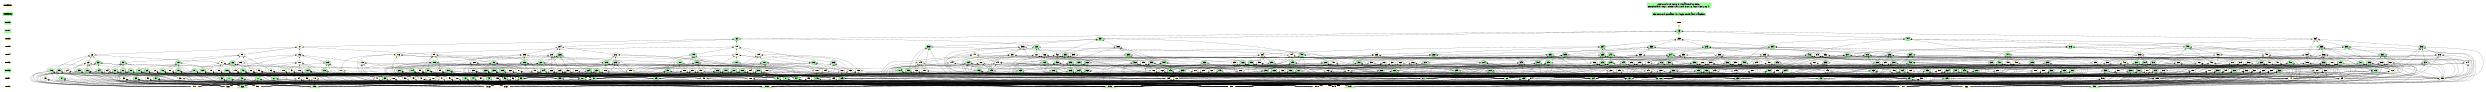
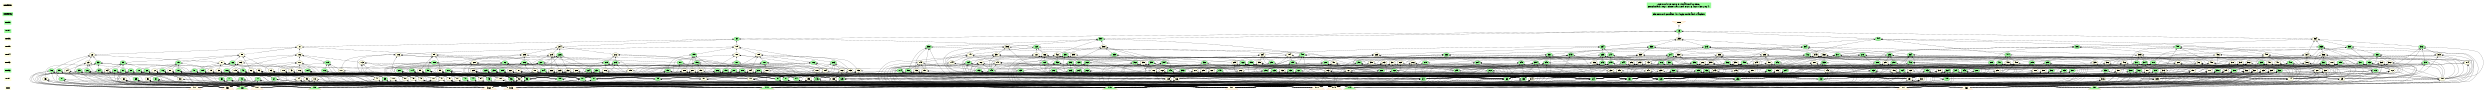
node "105": shape ellipse -> triangle
node "69": fillcolor palegreen -> lightyellow
node "Level0": label "Level0" -> "Oct0"
